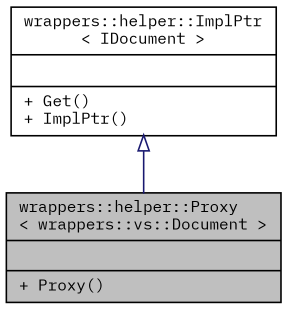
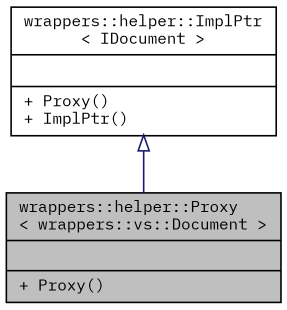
node "wrappers::helper::ImplPtr": text "+ Get()" -> "+ Proxy()"
